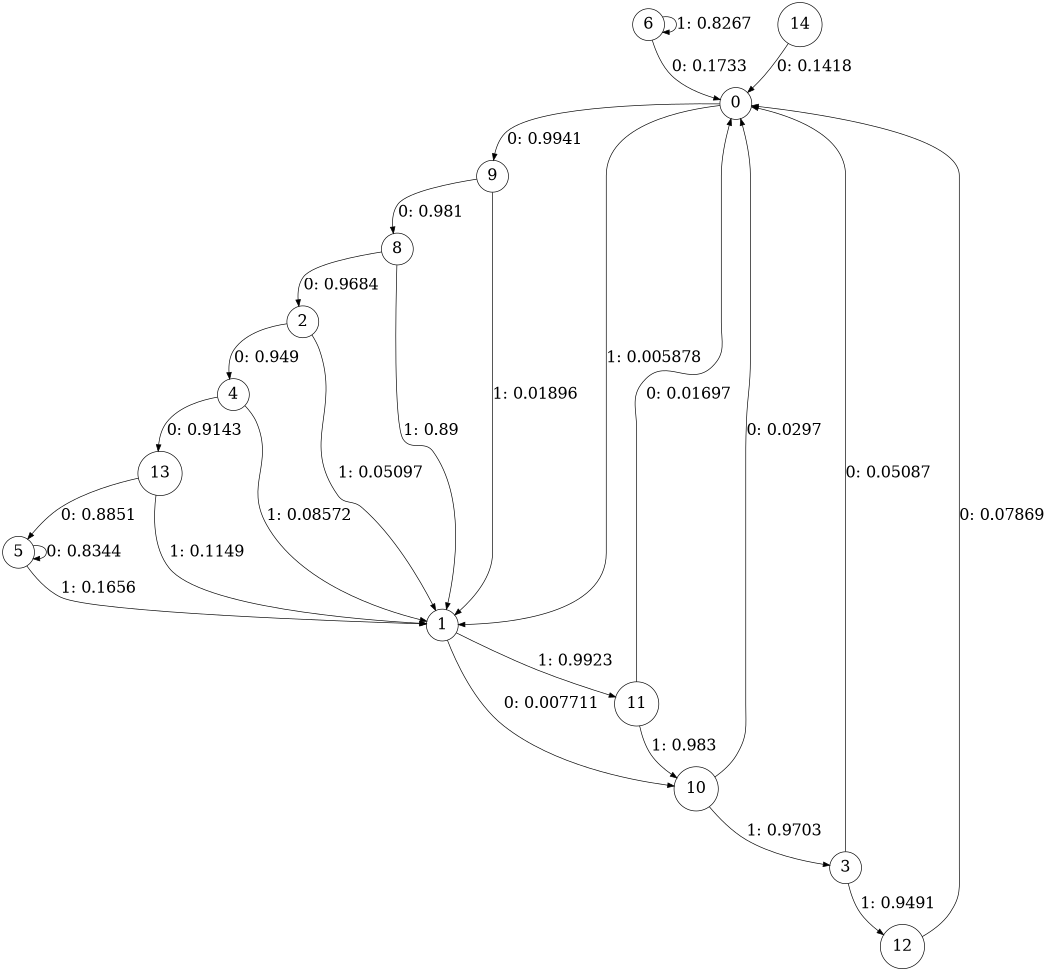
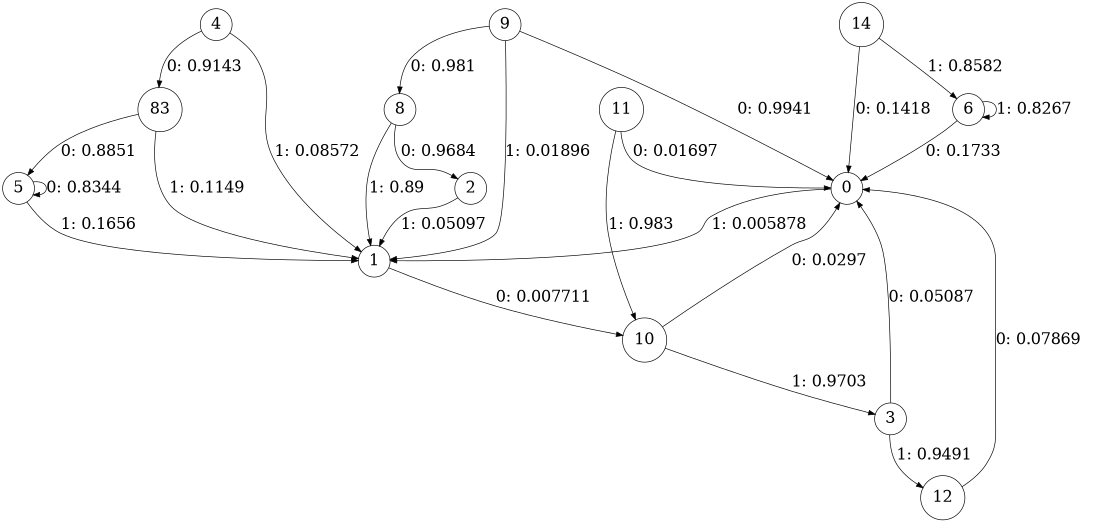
edge "14" -> "6": added, label "1: 0.8582"
edge "0" -> "9": reversed
edge "2" -> "4": removed, label "0: 0.949"
node "13": label "13" -> "83"
edge "1" -> "11": removed, label "1: 0.9923"
